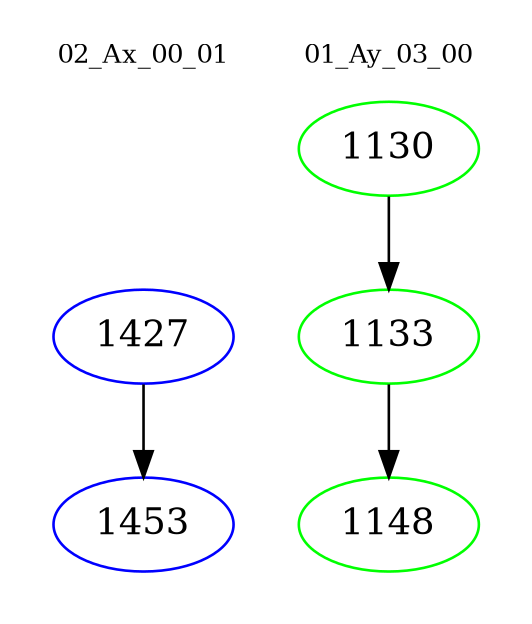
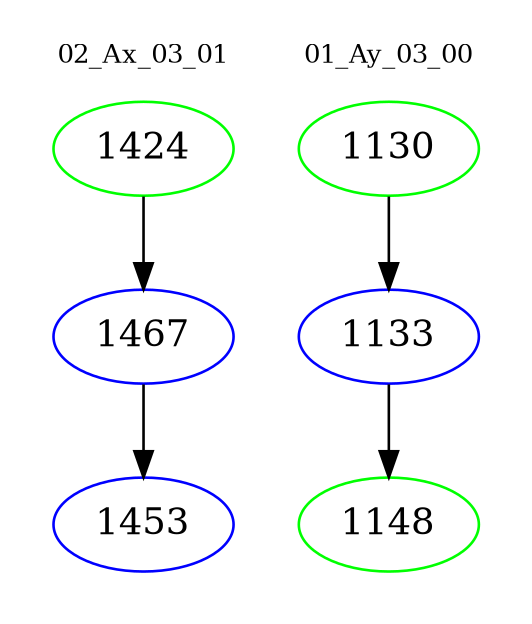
cluster "02_Ax_00_01": label "02_Ax_00_01" -> "02_Ax_03_01"
node "1424": added
node "1427": label "1427" -> "1467"
node "1133": color green -> blue
